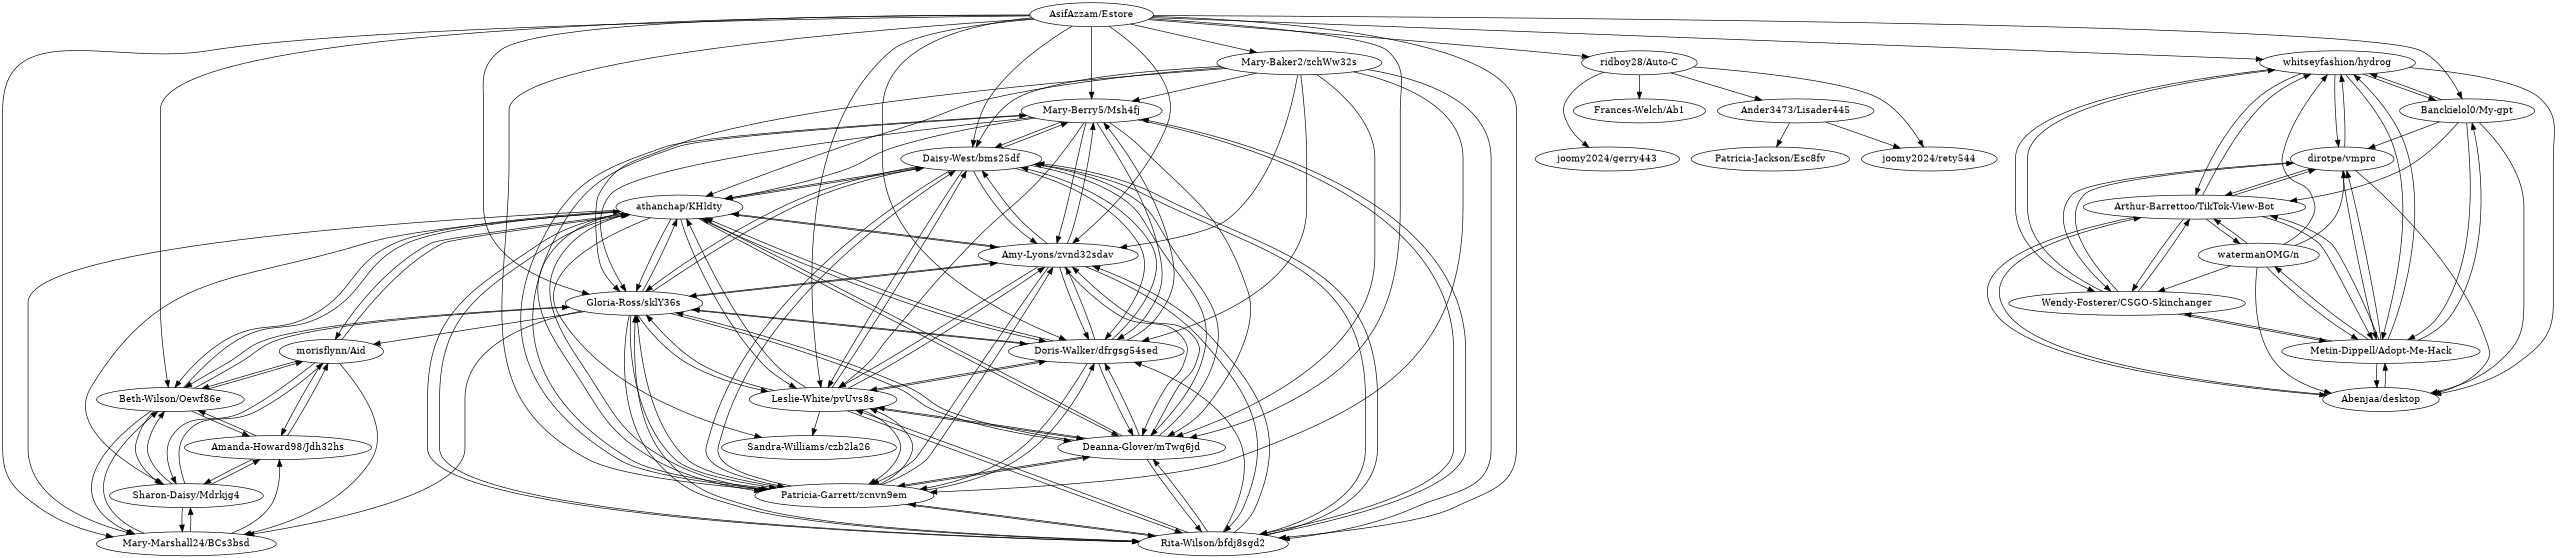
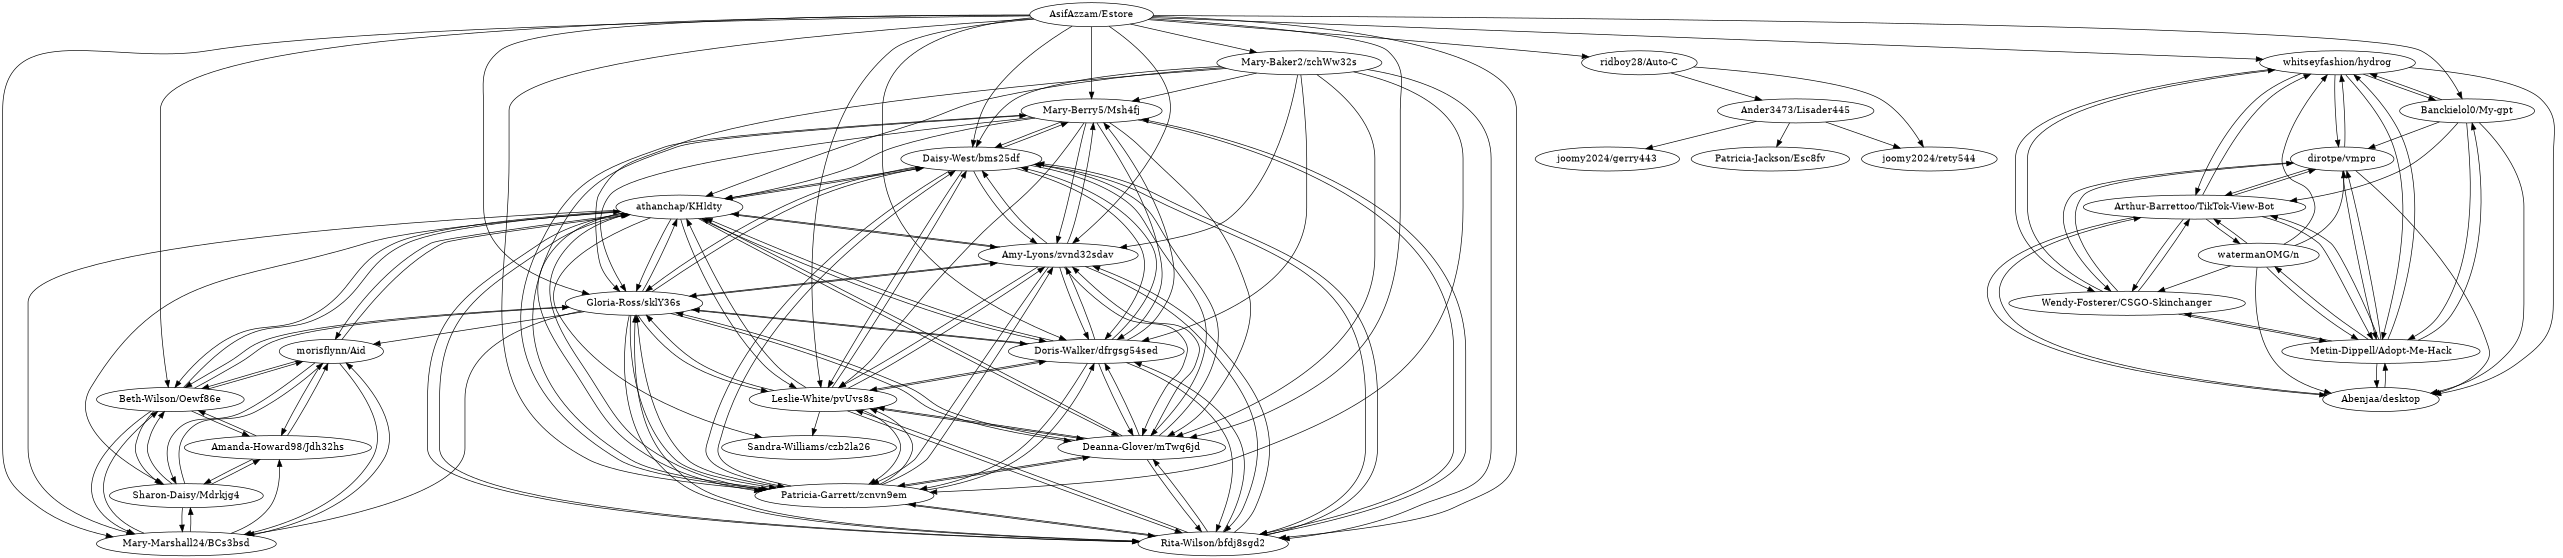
edge "ridboy28/Auto-C" -> "joomy2024/gerry443": now "Ander3473/Lisader445" -> "joomy2024/gerry443"
node "Frances-Welch/Ab1": removed
edge "Doris-Walker/dfrgsg54sed" -> "Rita-Wilson/bfdj8sgd2": added
edge "Mary-Marshall24/BCs3bsd" -> "morisflynn/Aid": added
